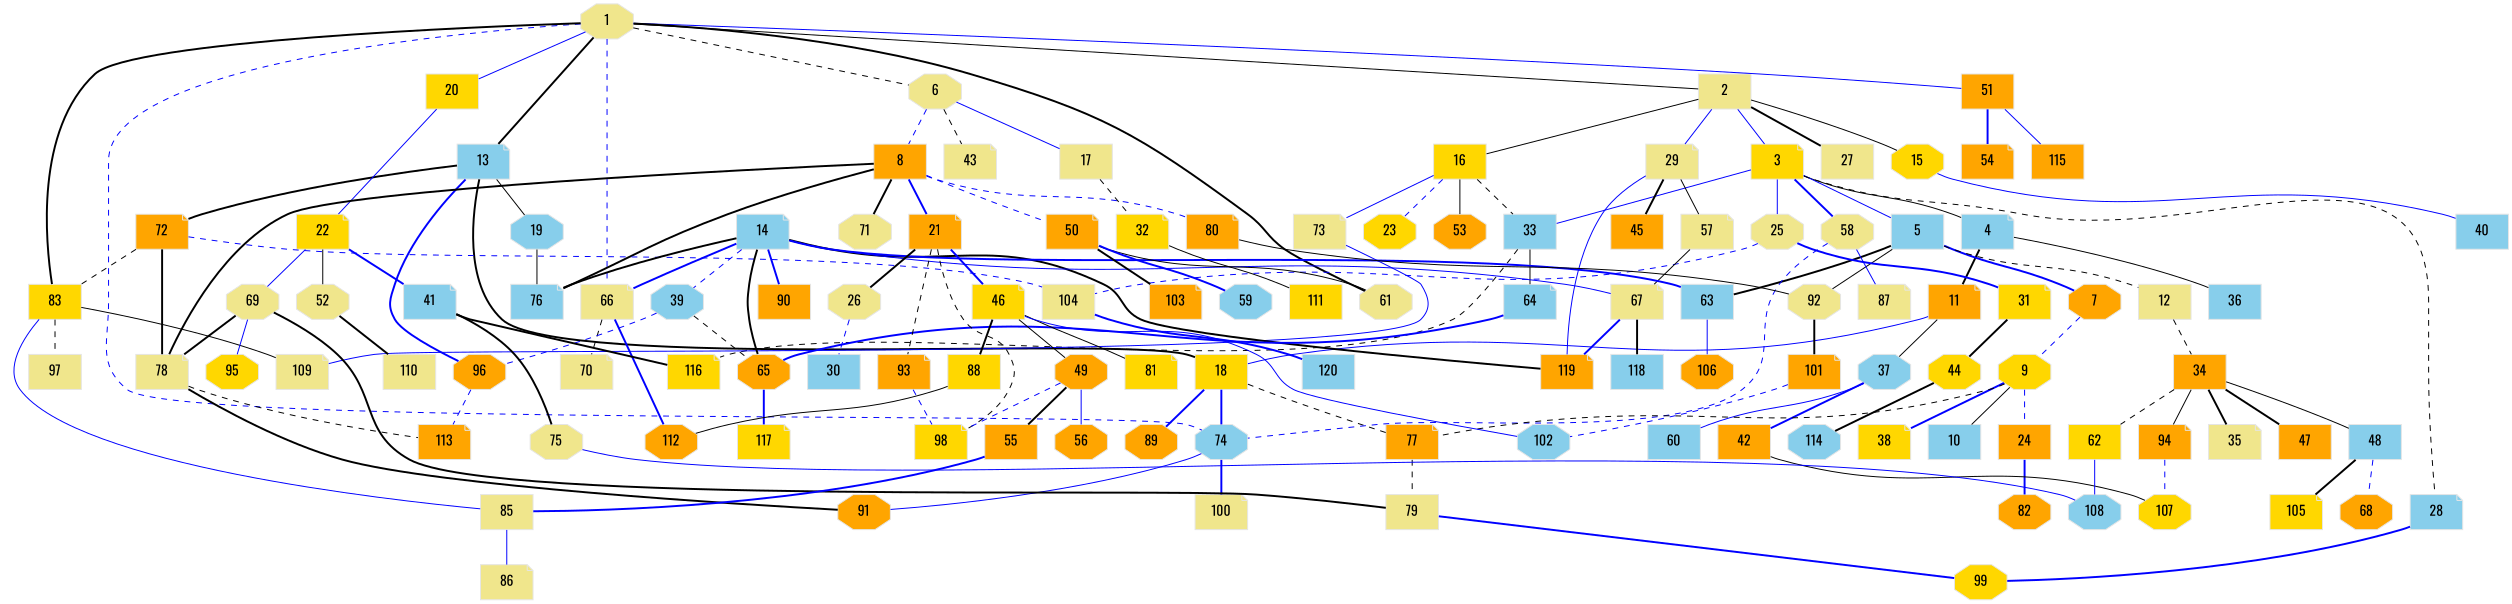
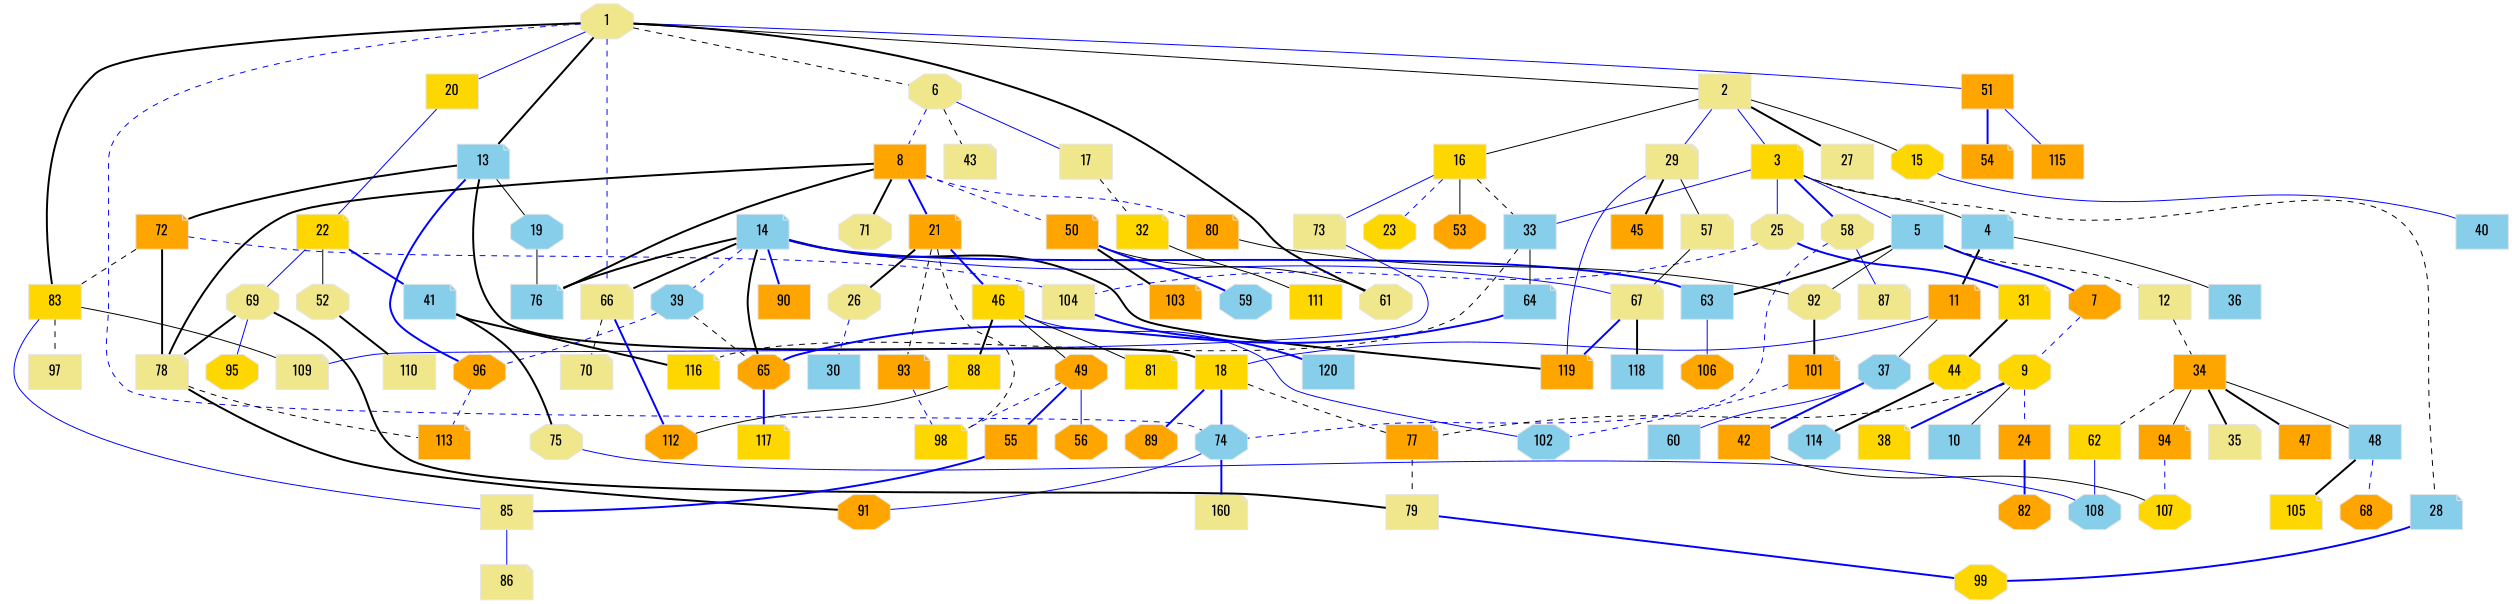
edge "14" -- "66": color blue -> black
edge "49" -- "55": color black -> blue
node "100": label "100" -> "160"
